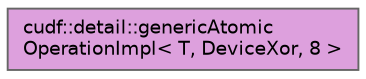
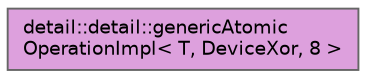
node "cudf::detail::genericAtomic OperationImpl< T, DeviceXor, 8 >": label "cudf::detail::genericAtomic OperationImpl< T, DeviceXor, 8 >" -> "detail::detail::genericAtomic OperationImpl< T, DeviceXor, 8 >"
